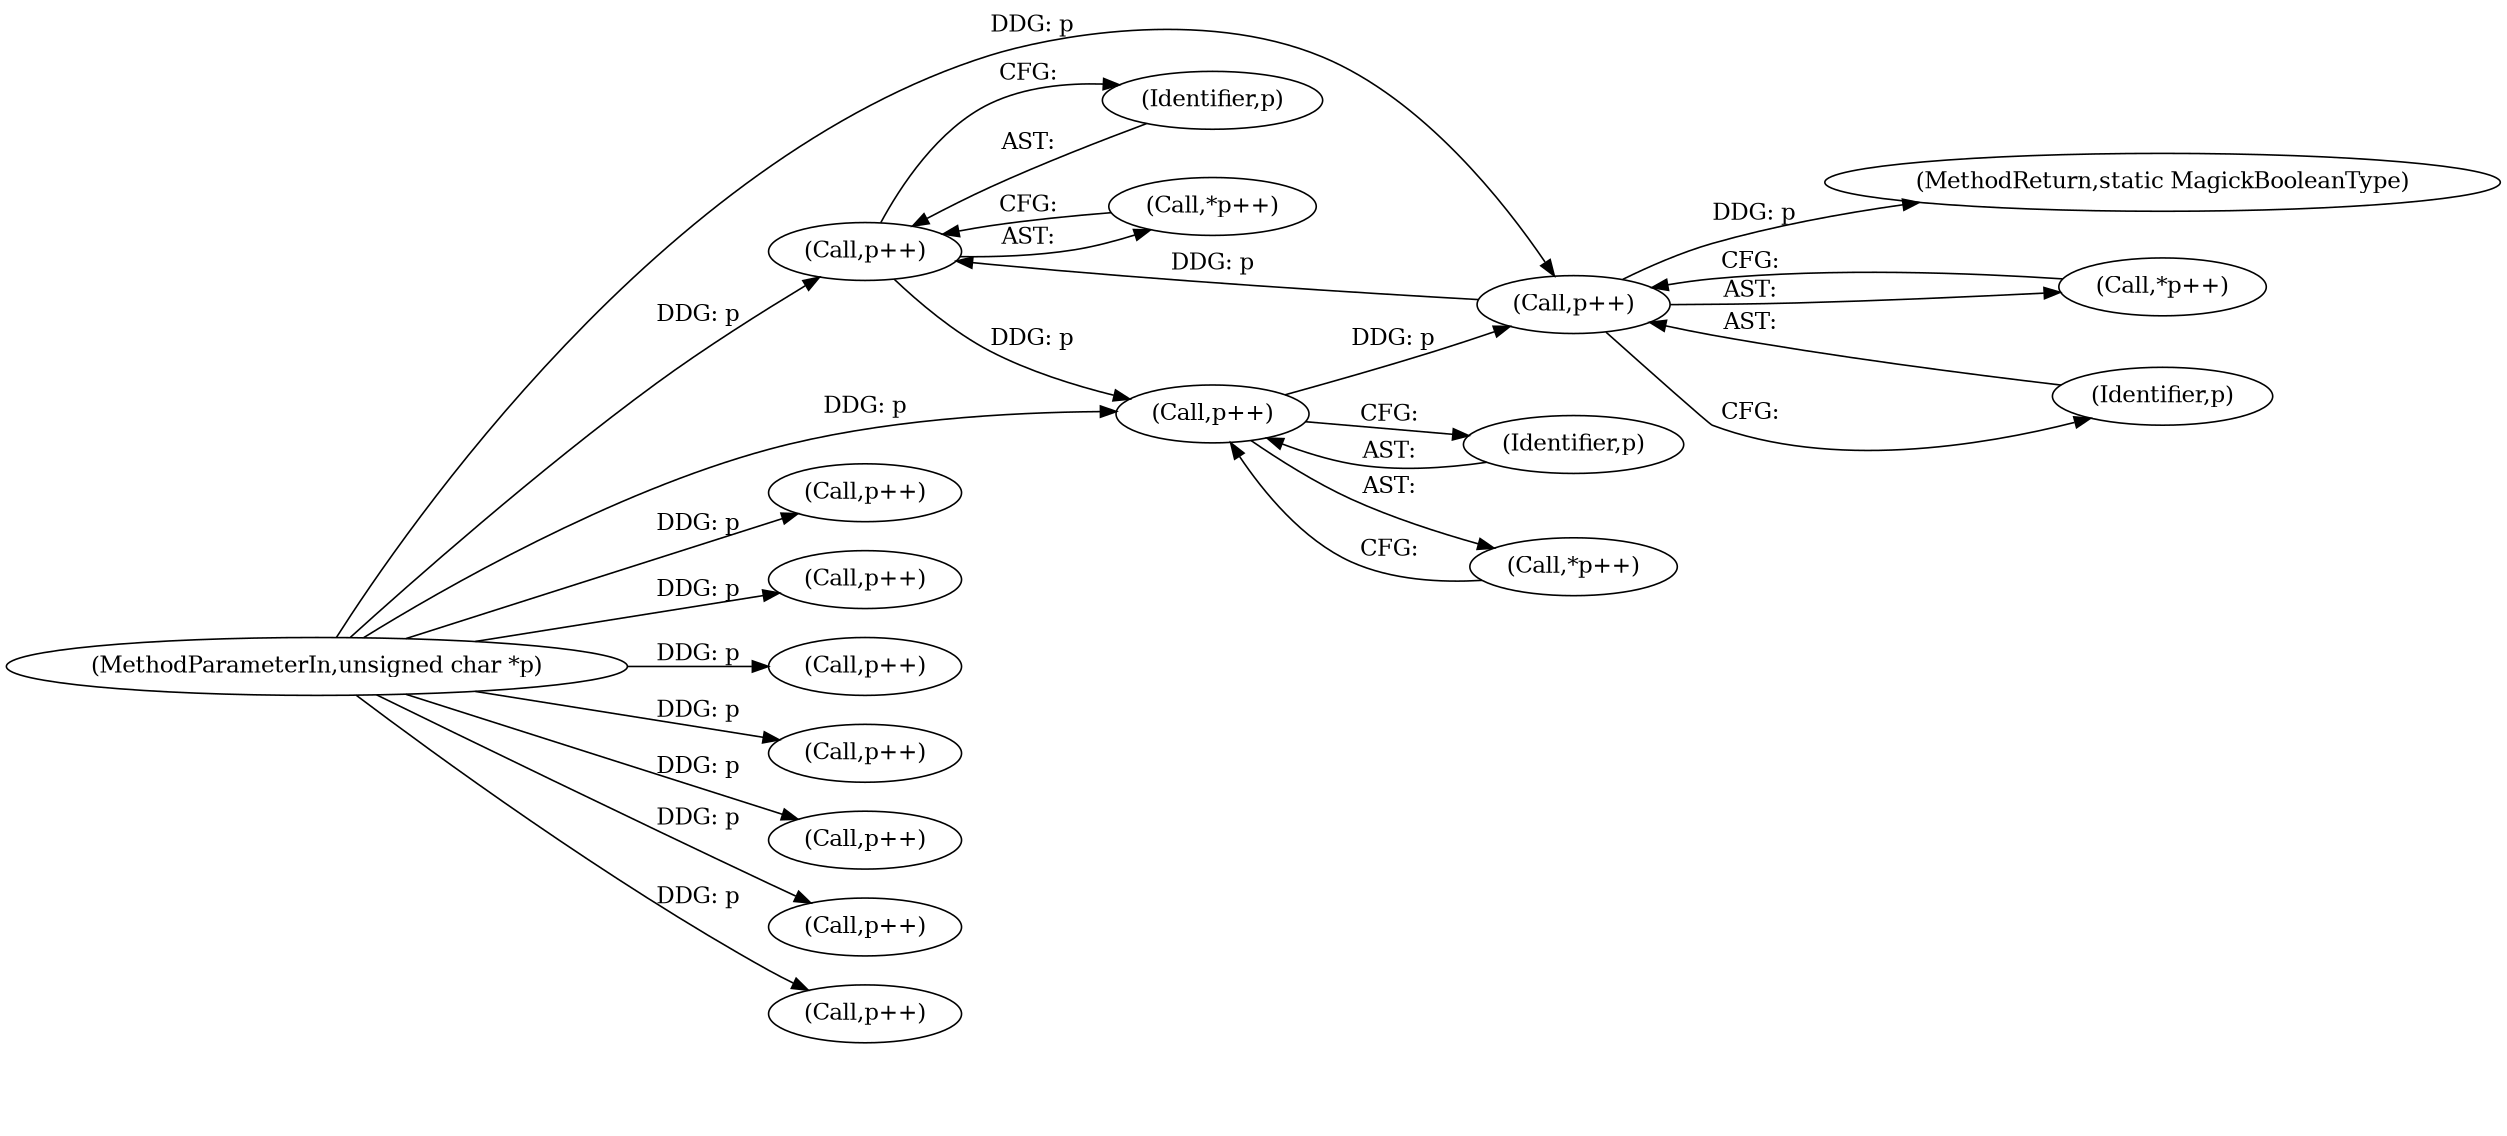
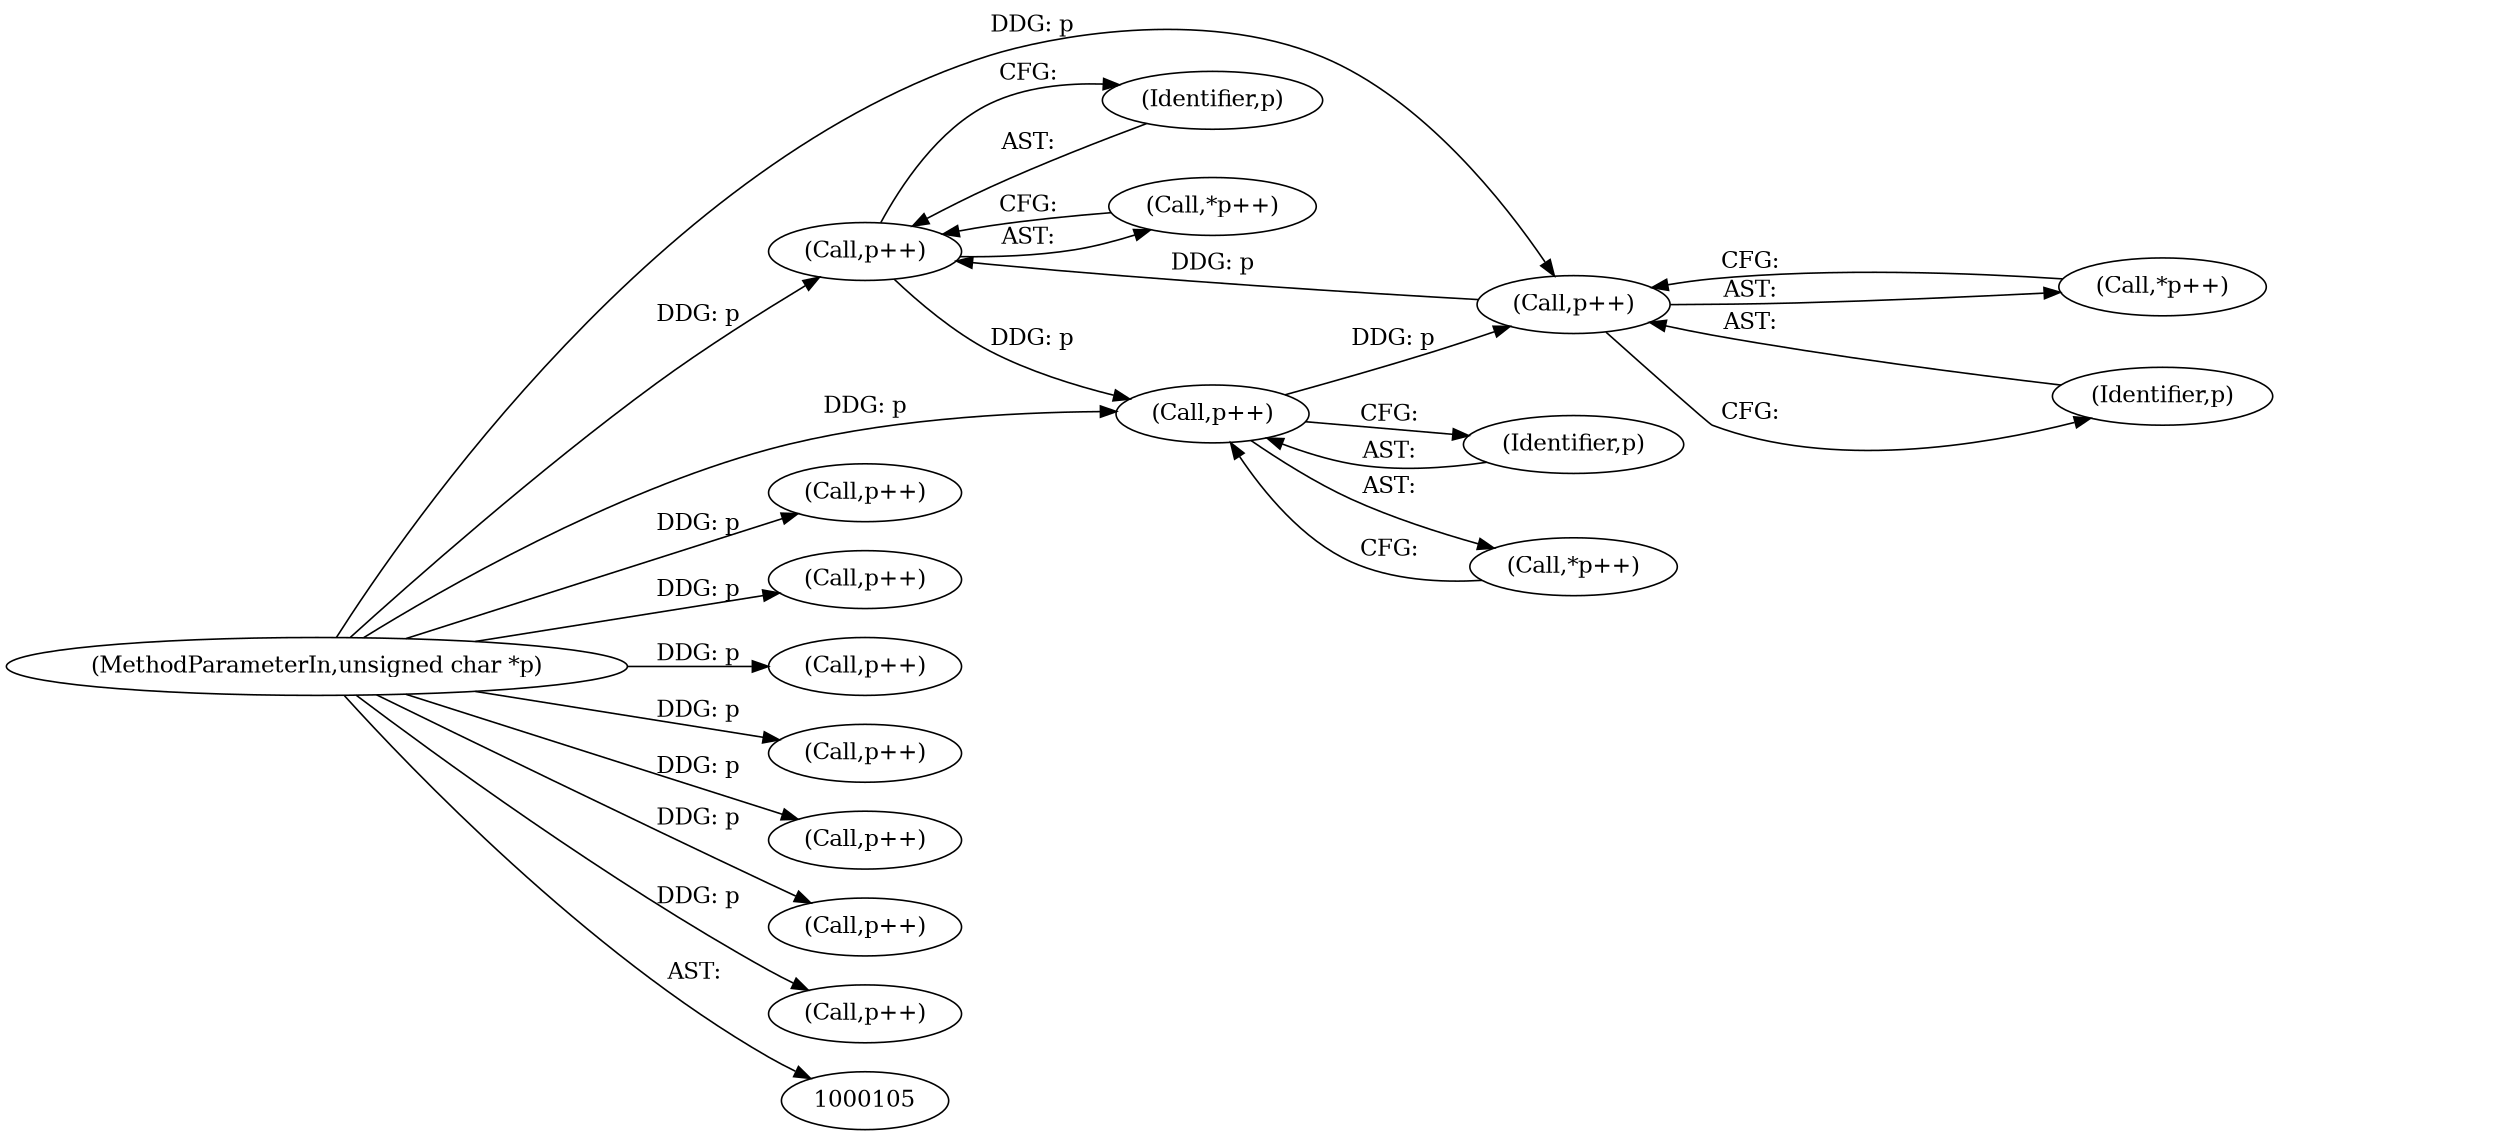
node "(MethodReturn,static MagickBooleanType)": removed
node "1000105": added
